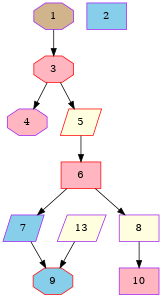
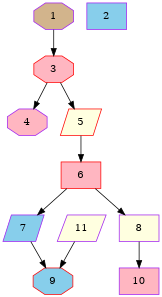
node "13": label "13" -> "11"
